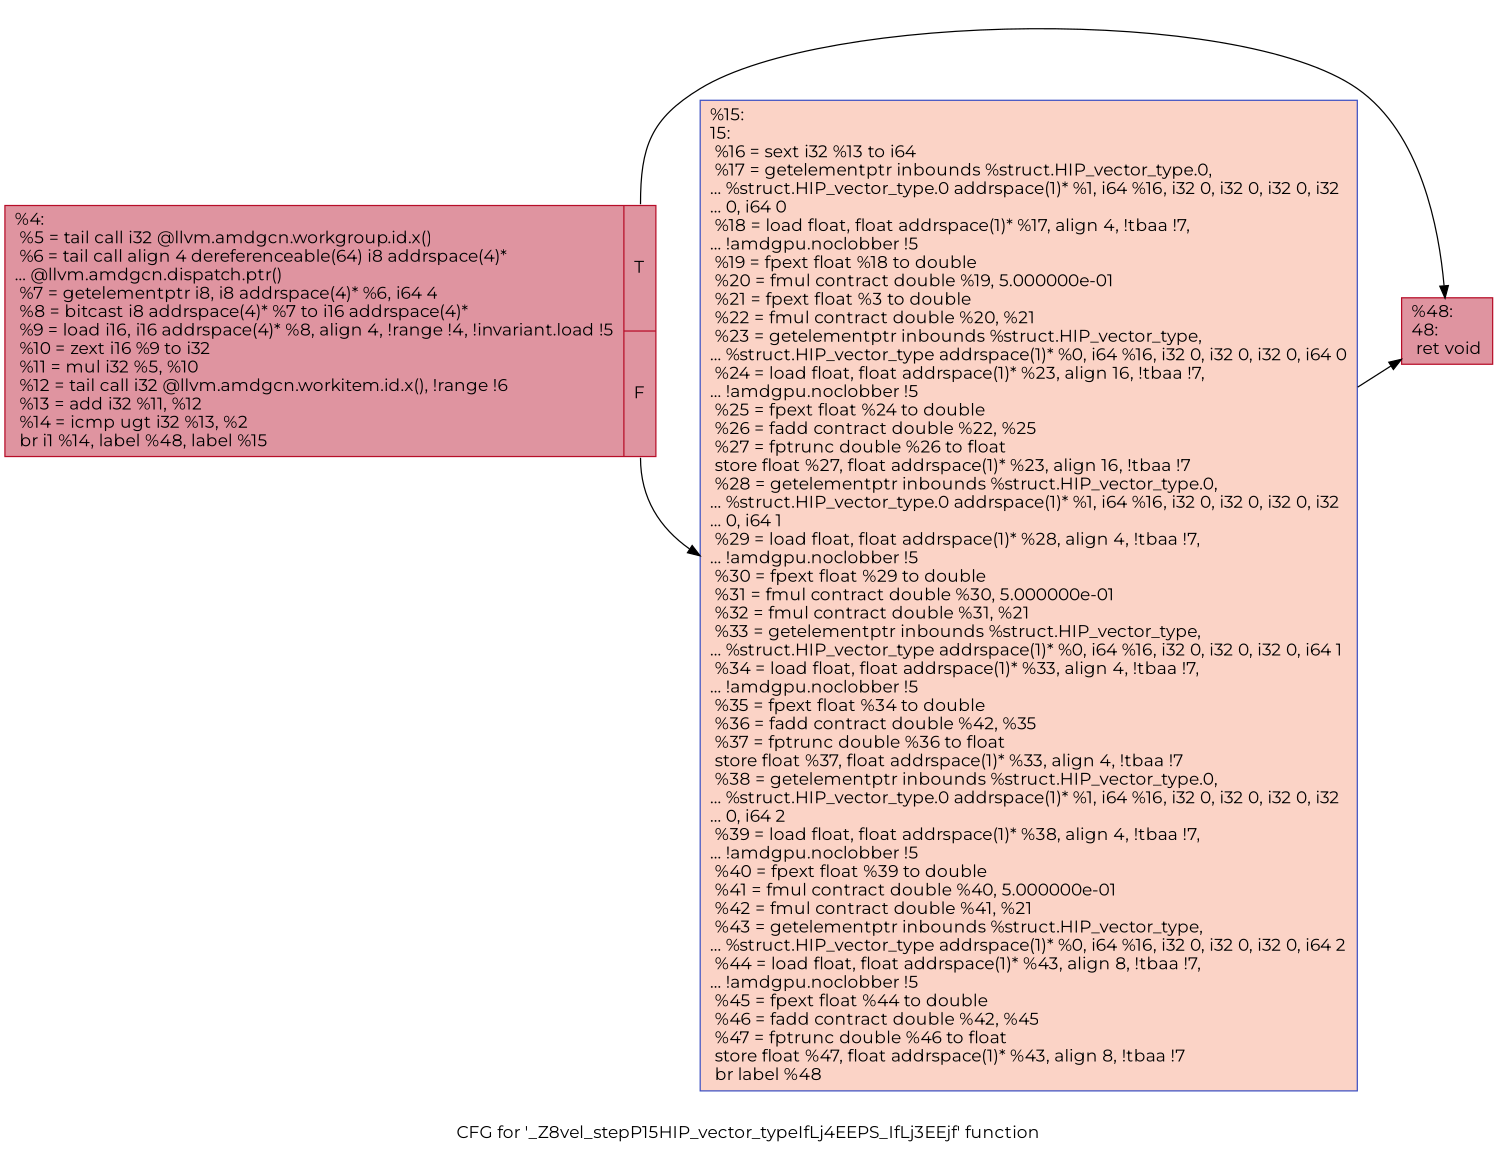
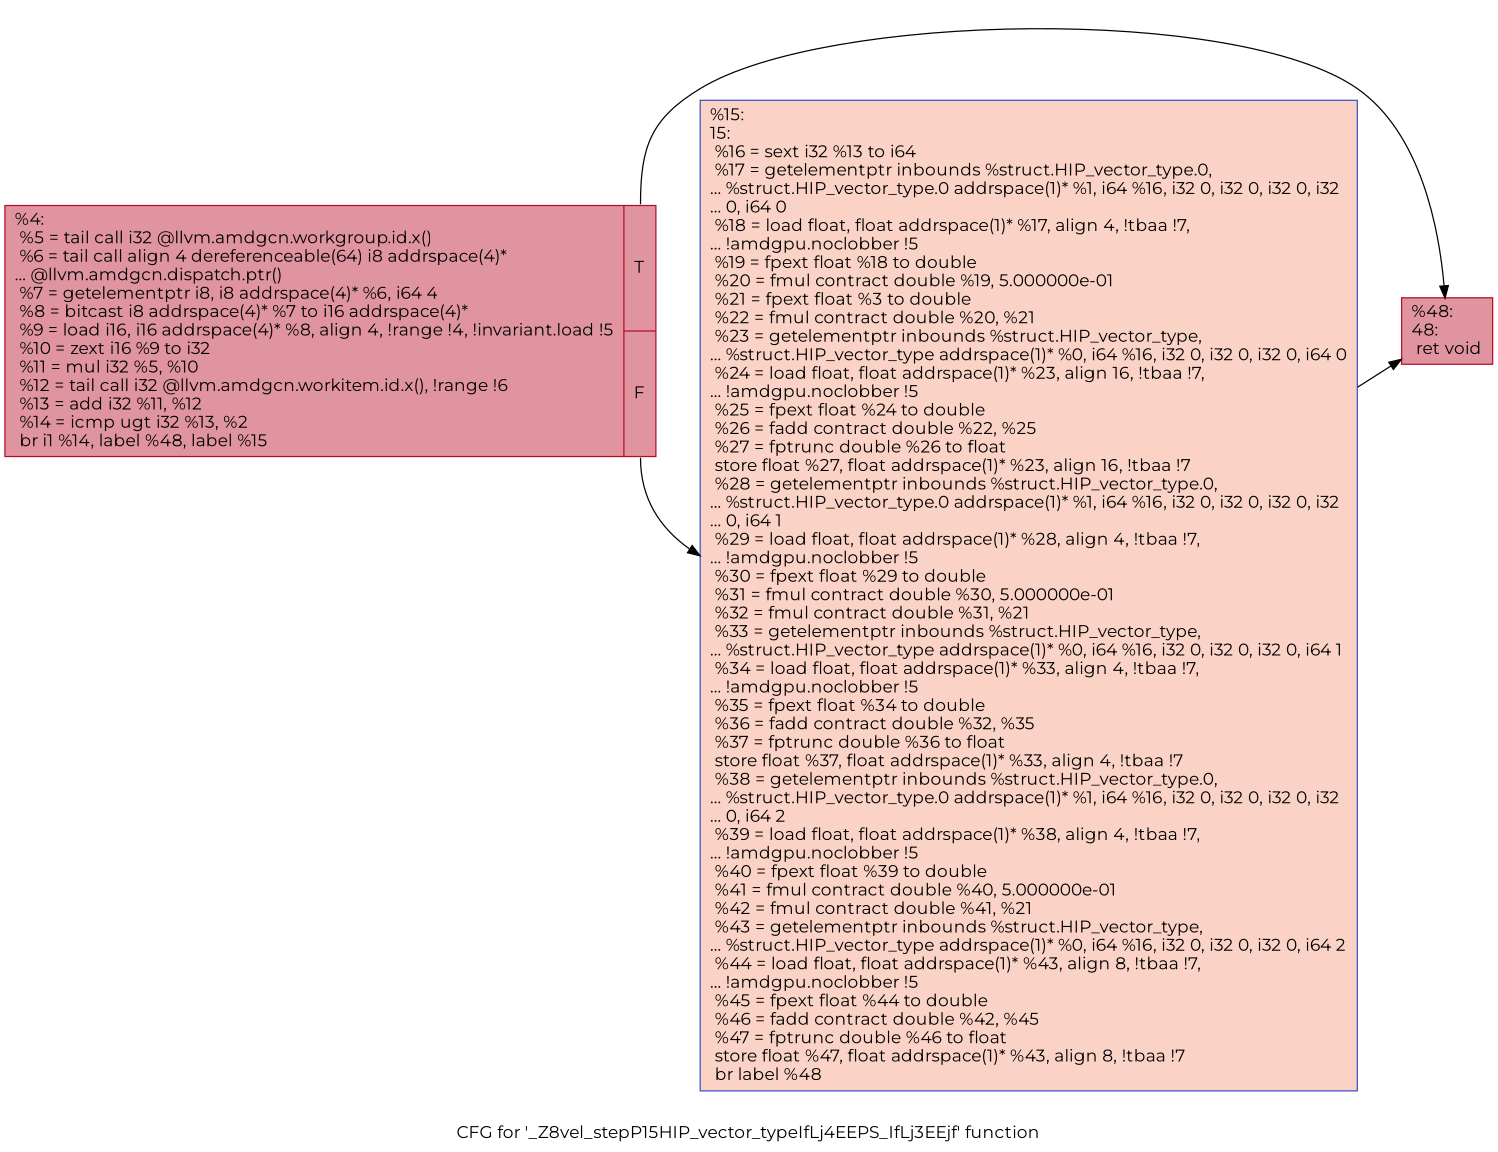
node "%15:": text "%36 = fadd contract double %42, %35" -> "%36 = fadd contract double %32, %35"
